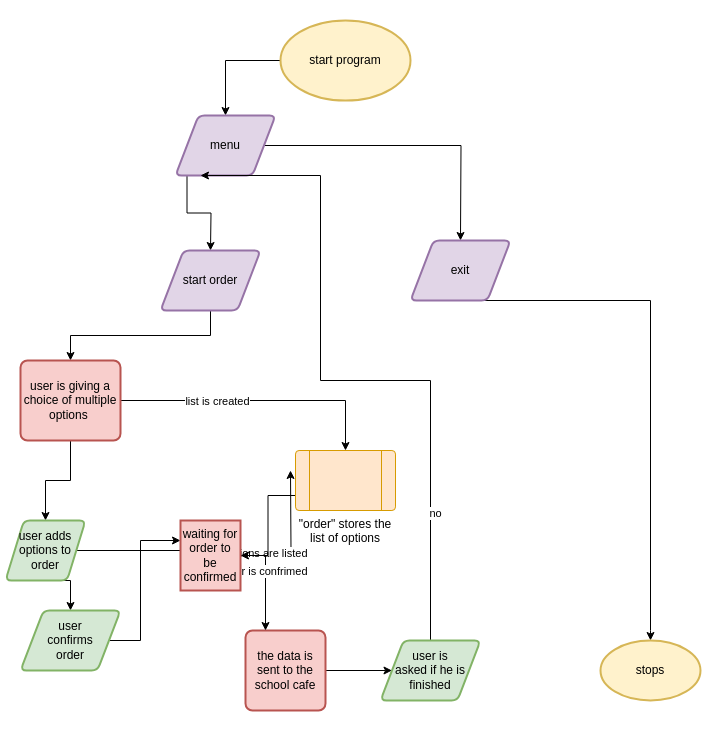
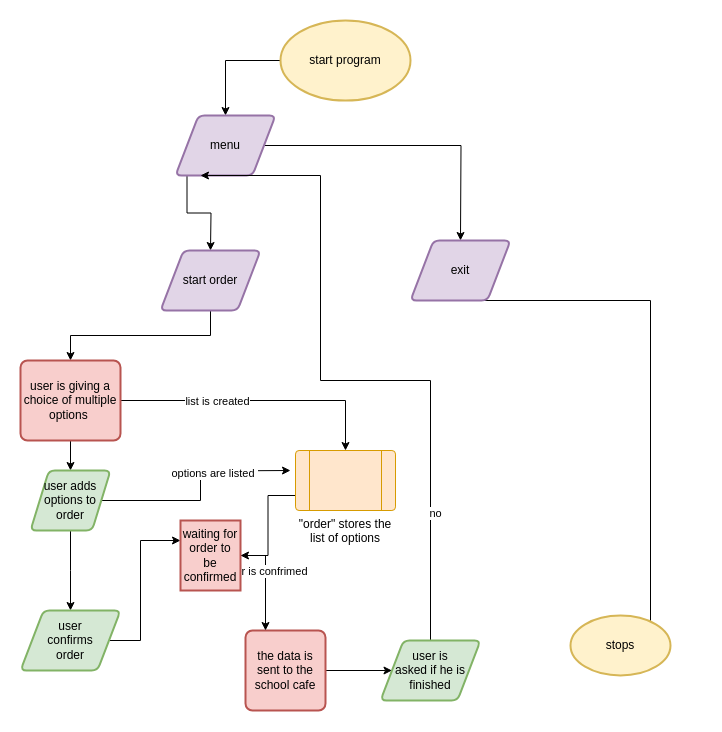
node "user adds options to order": moved (46, 551) -> (71, 501)
node "stops": moved (651, 671) -> (621, 646)
